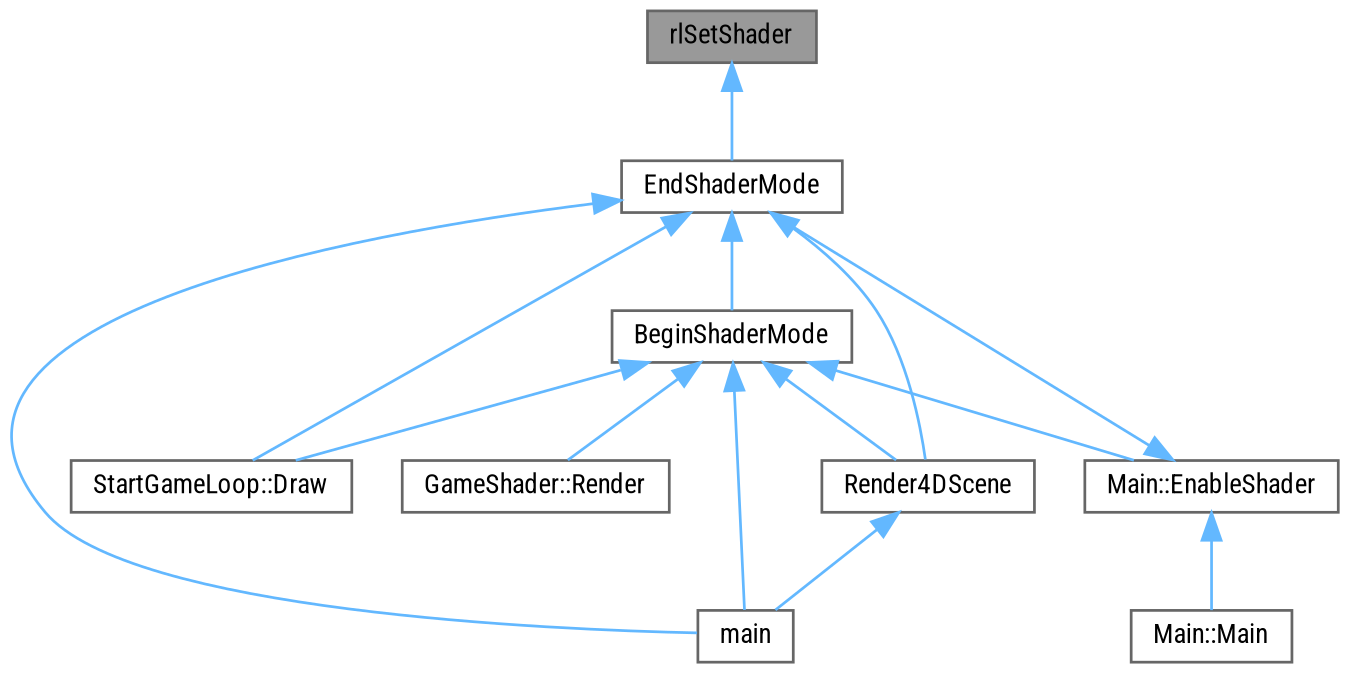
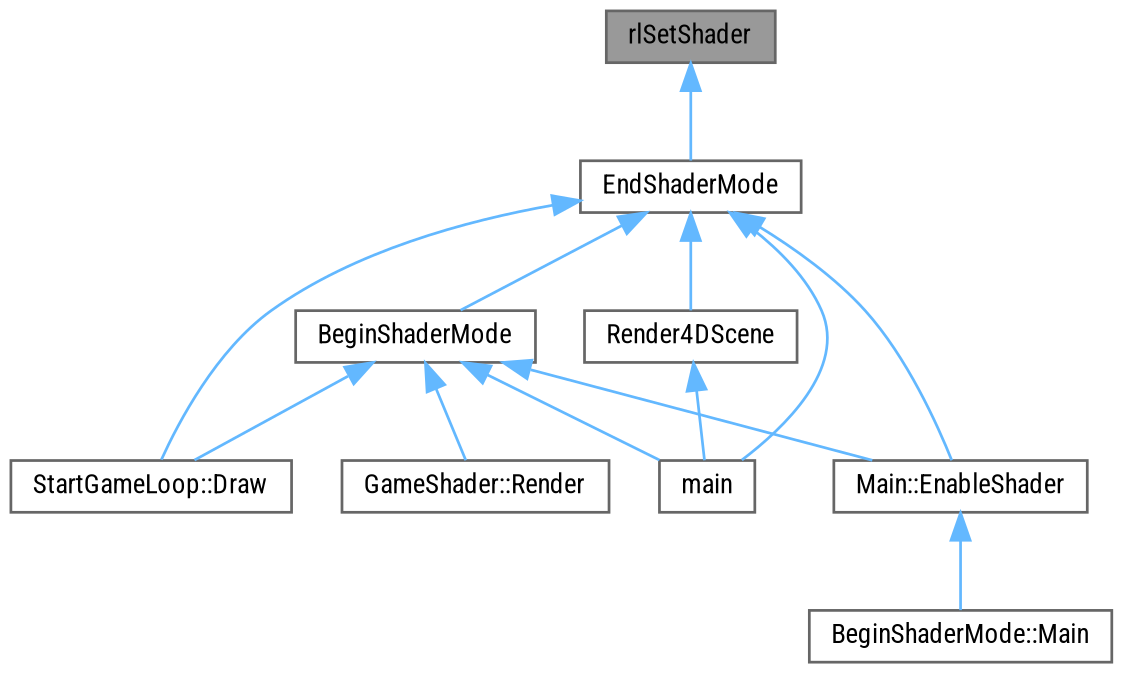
edge "EndShaderMode" -> "Main::EnableShader": reversed
edge "Render4DScene" -> "BeginShaderMode": removed
node "Main::Main": label "Main::Main" -> "BeginShaderMode::Main"
